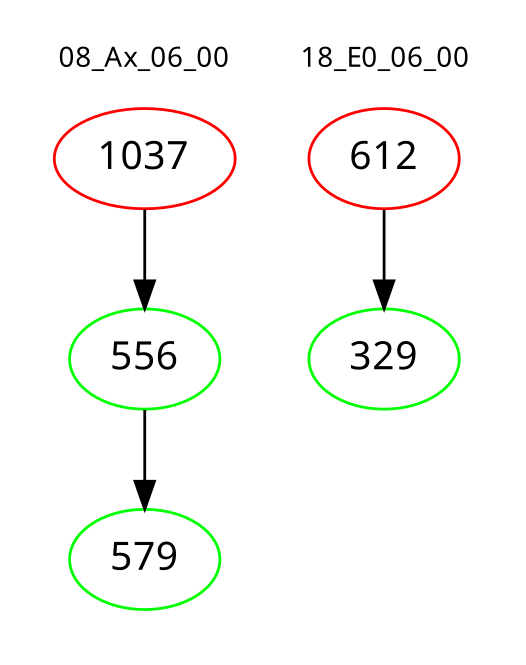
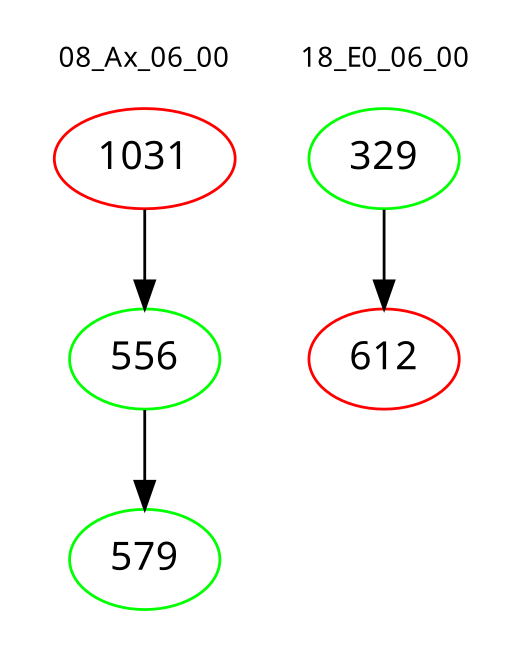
node "1037": label "1037" -> "1031"
edge "612" -> "329": reversed
